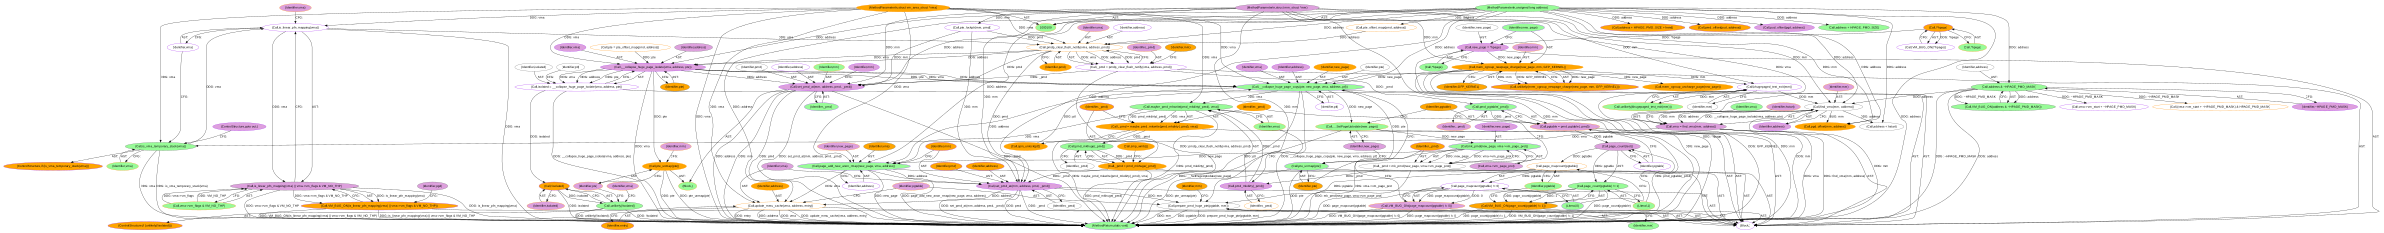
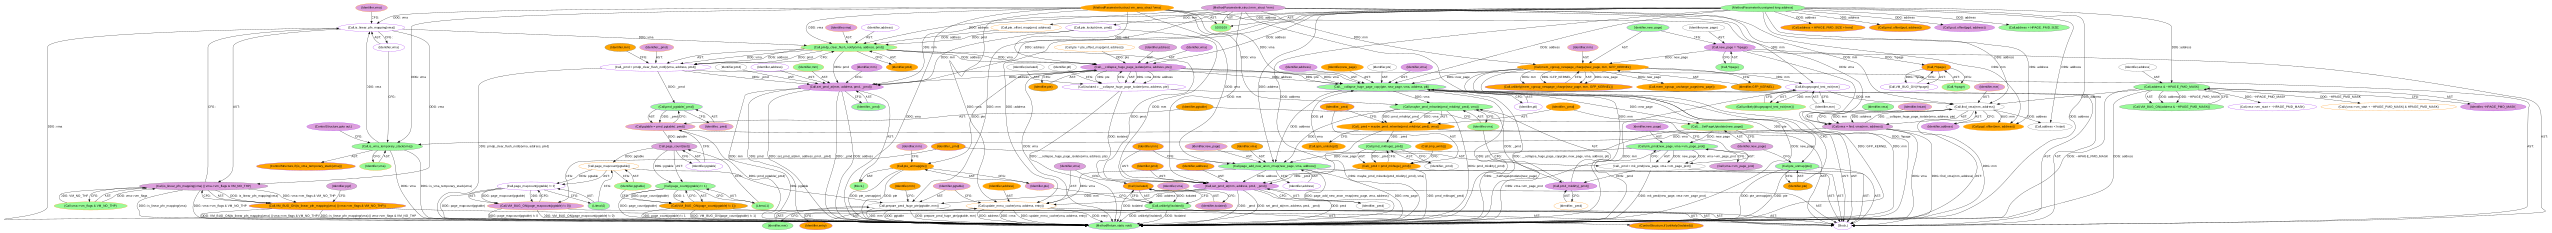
edge "(Call,!*hpage)" -> "(Call,new_page = *hpage)": reversed
node "(Call,pmdp_clear_flush_notify(vma, address, pmd))": fillcolor white -> palegreen
